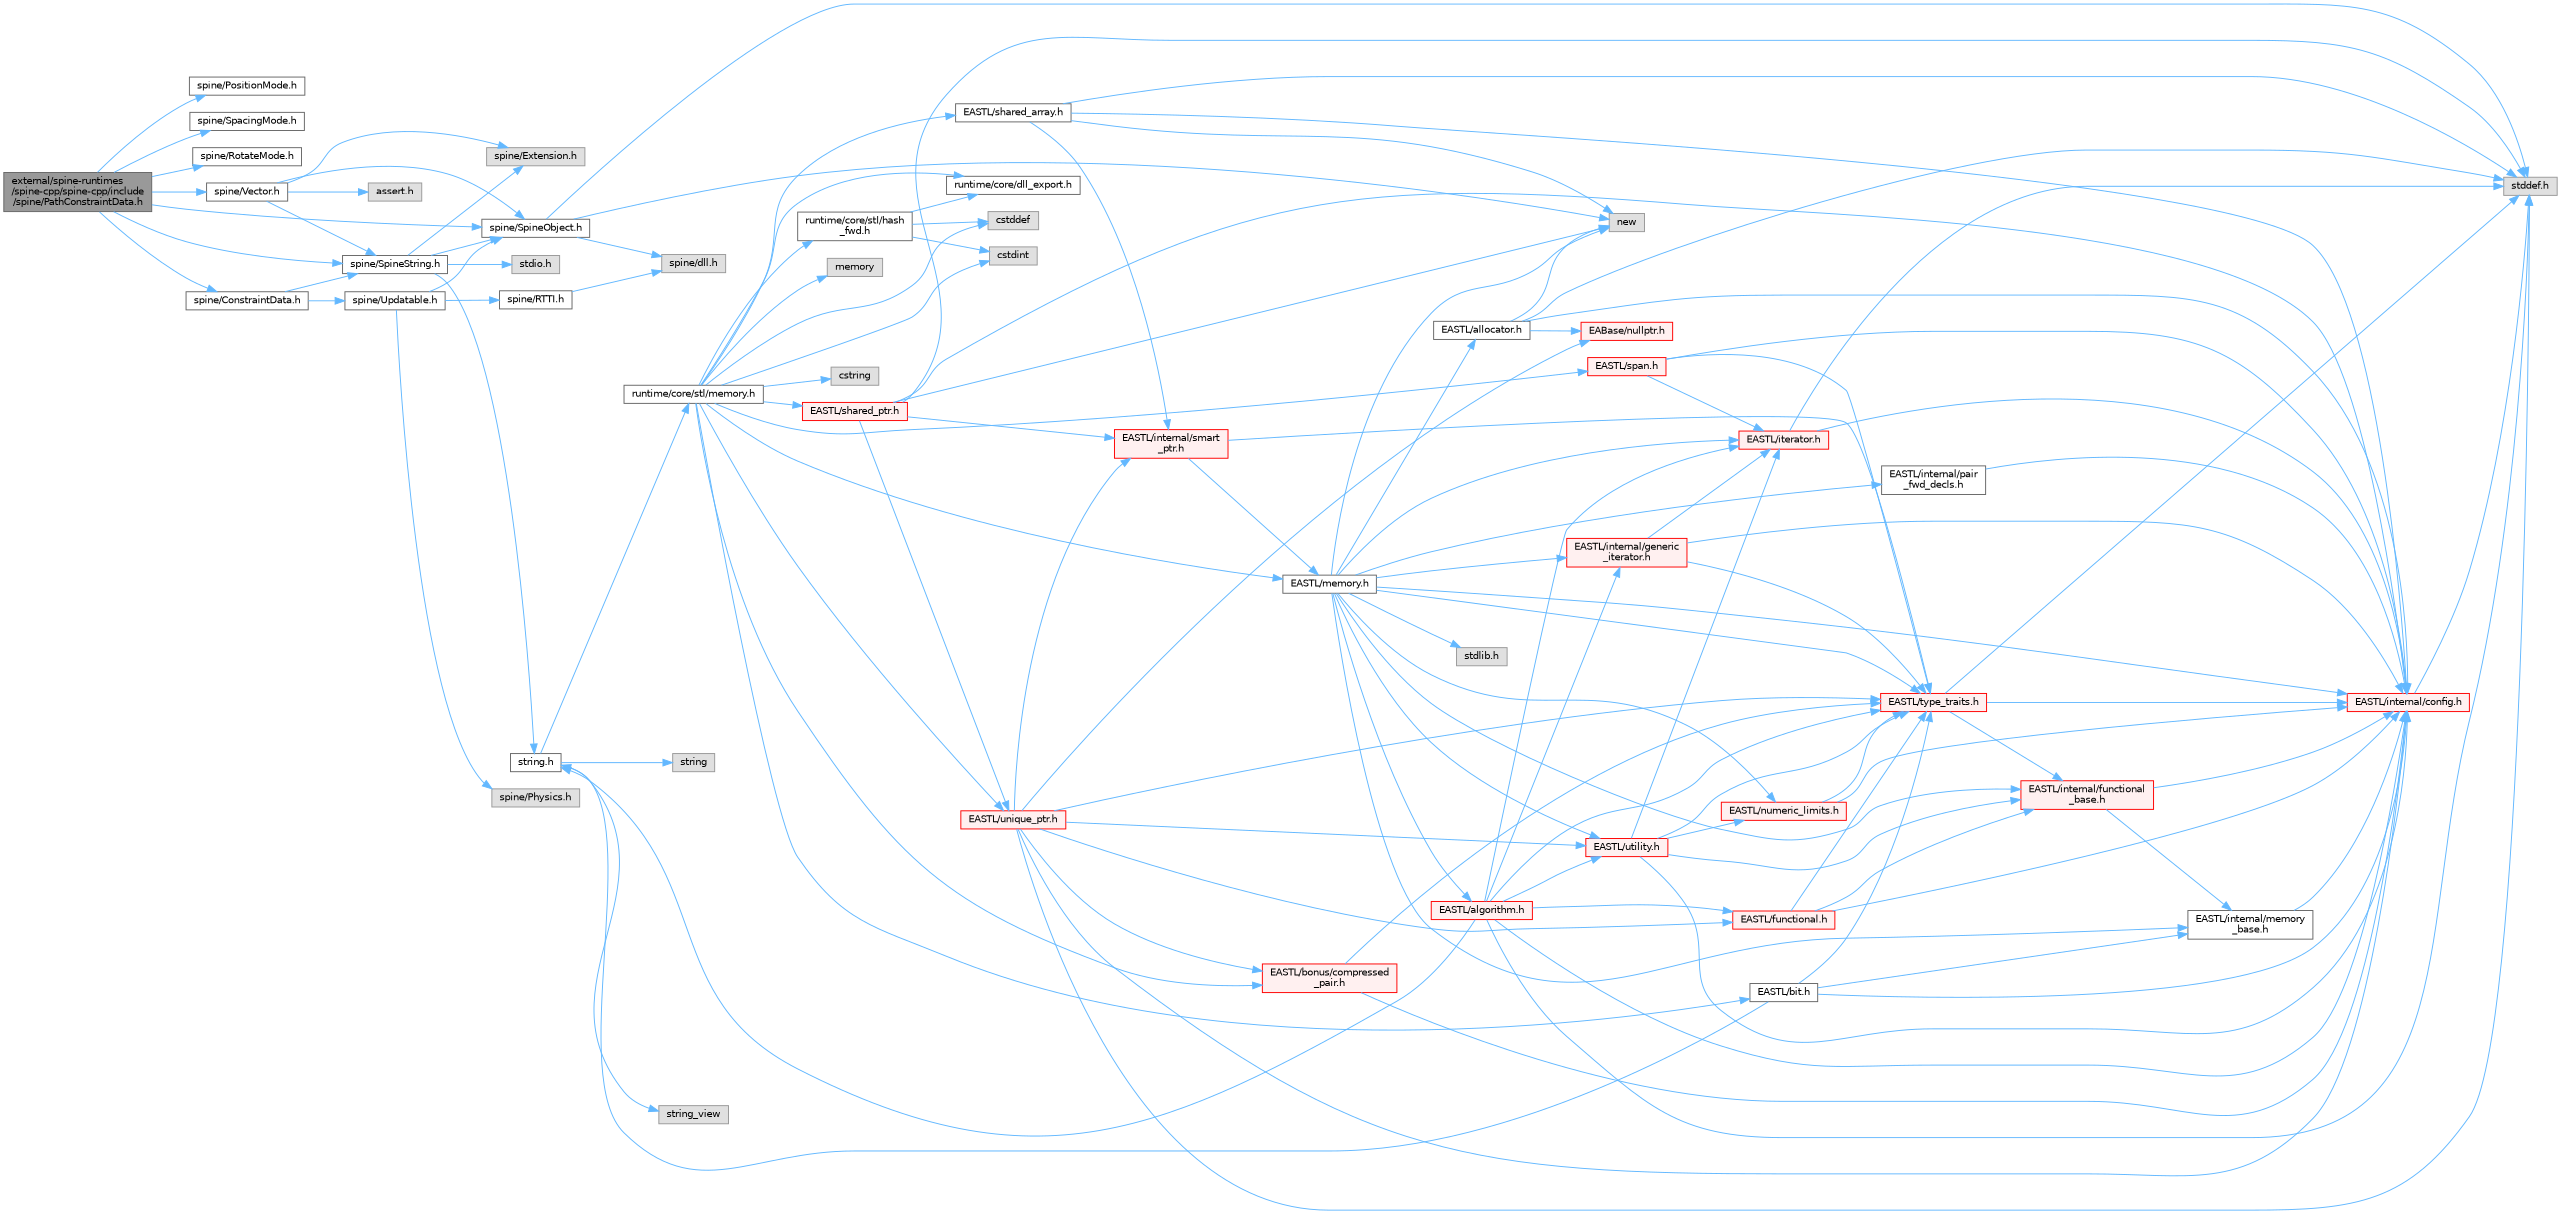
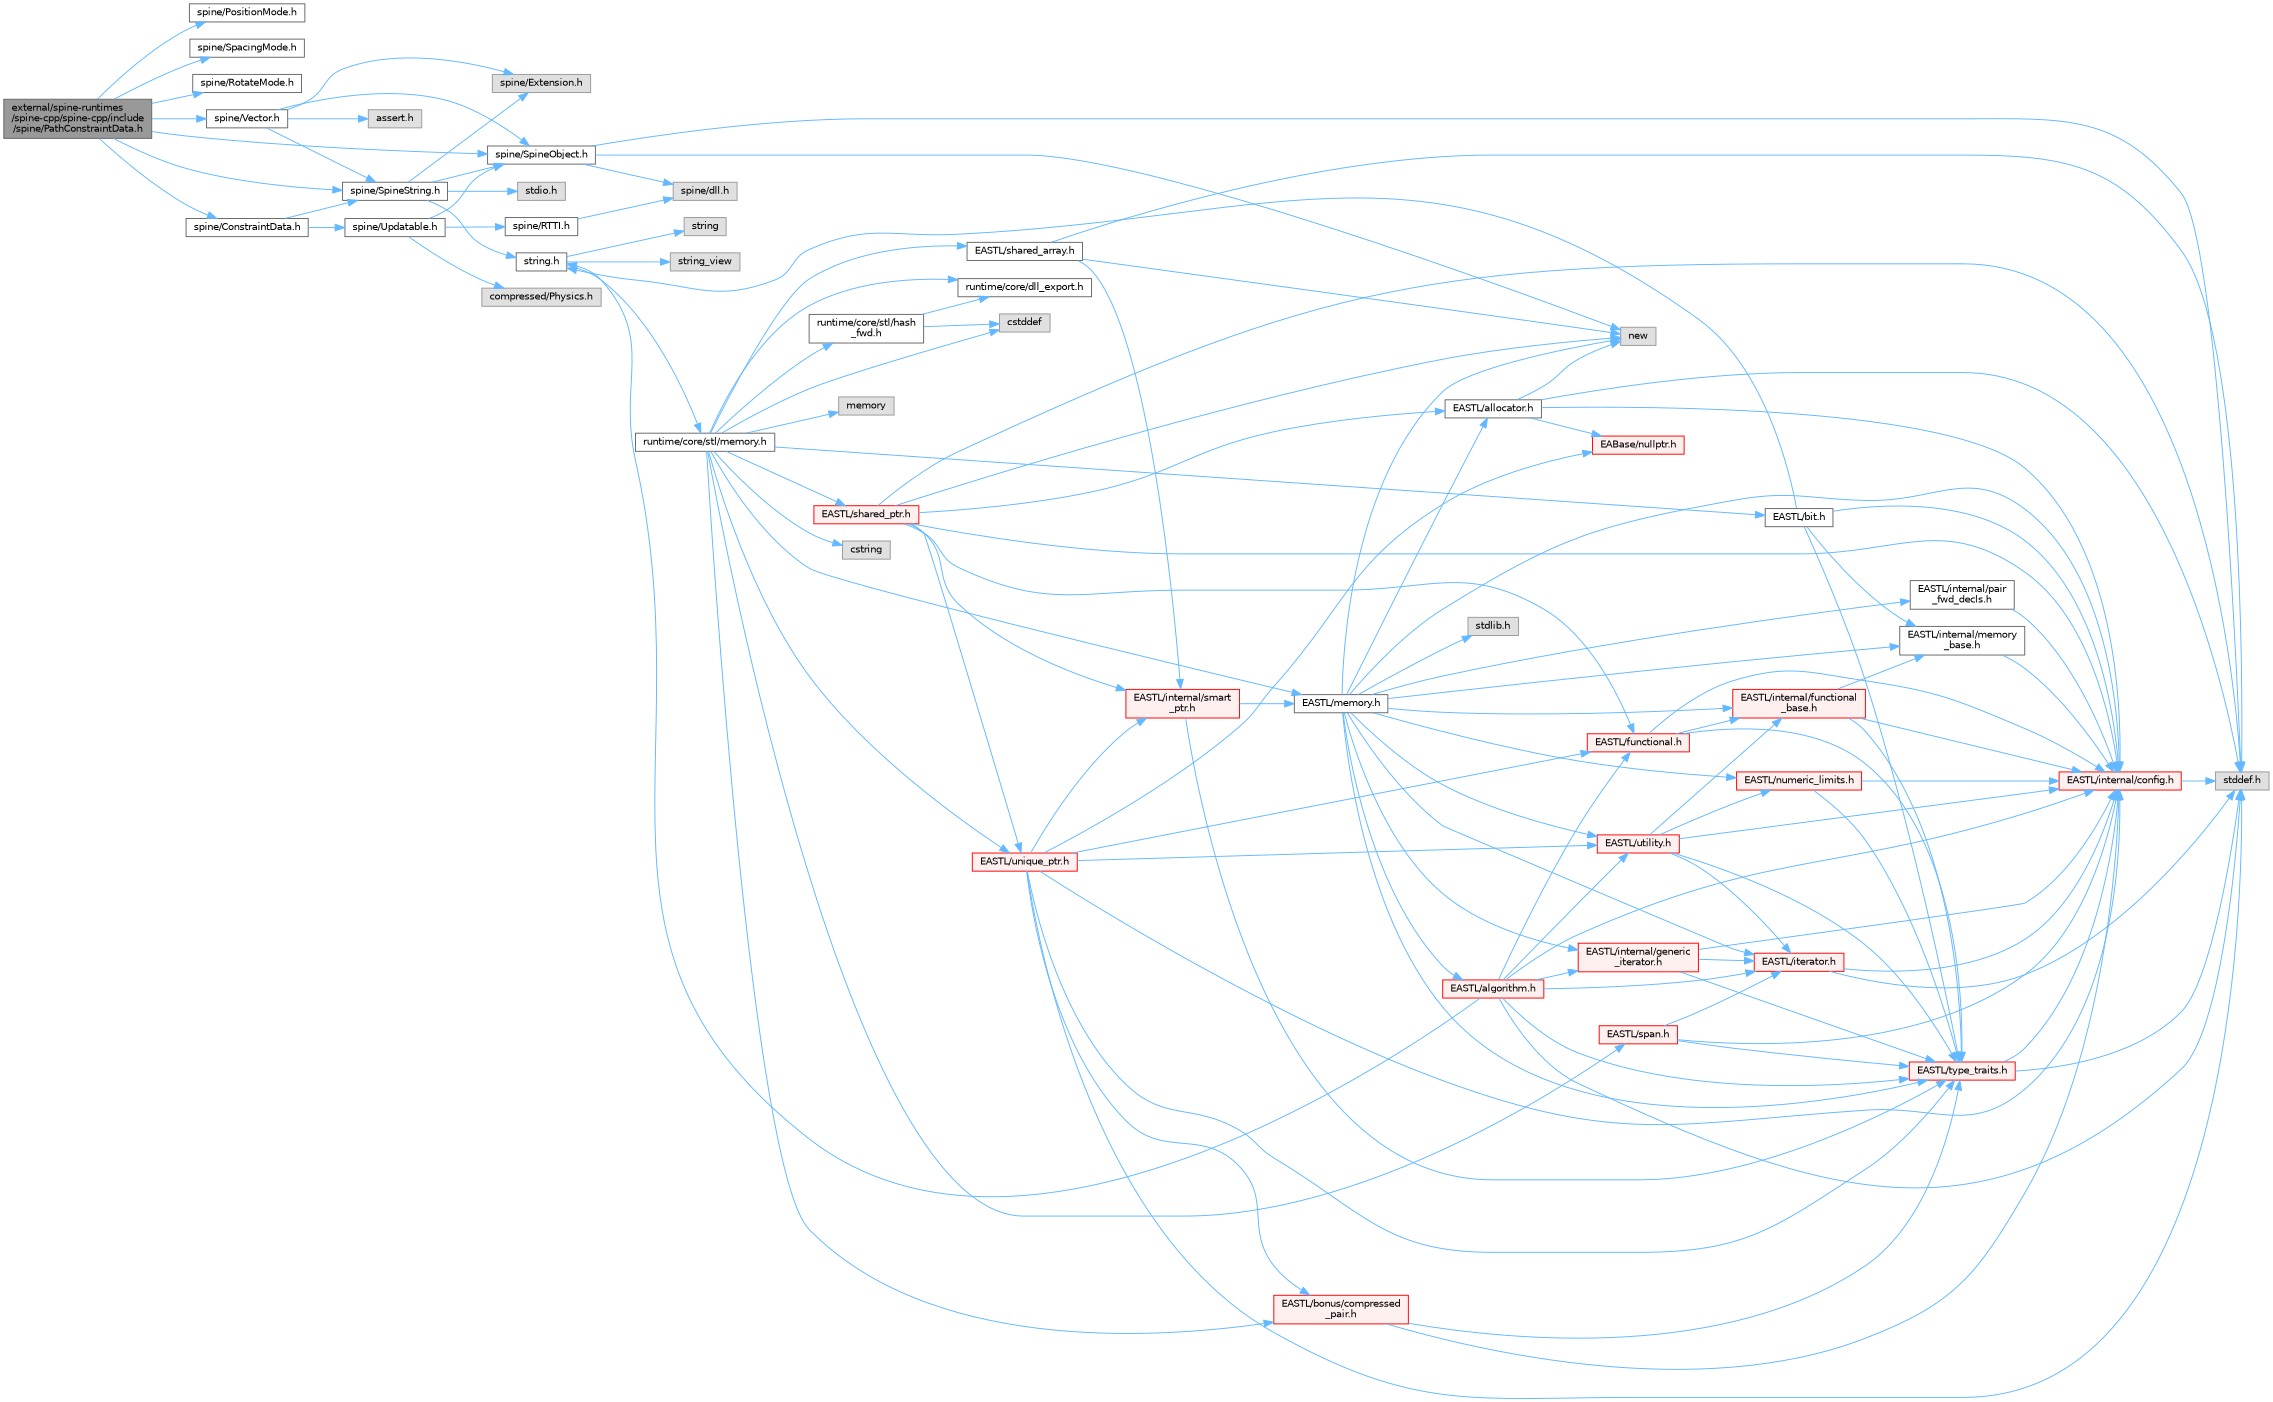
edge "EASTL/shared_array.h" -> "EASTL/internal/config.h": removed
node "cstdint": removed
edge "EASTL/shared_ptr.h" -> "EASTL/allocator.h": added
edge "EASTL/shared_ptr.h" -> "EASTL/functional.h": added
edge "EASTL/type_traits.h" -> "EASTL/internal/functional _base.h": reversed
node "spine/Physics.h": label "spine/Physics.h" -> "compressed/Physics.h"
